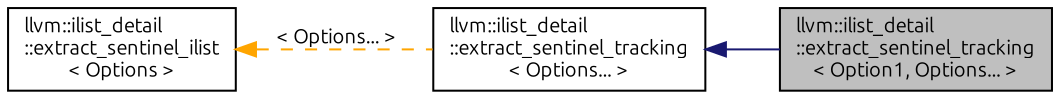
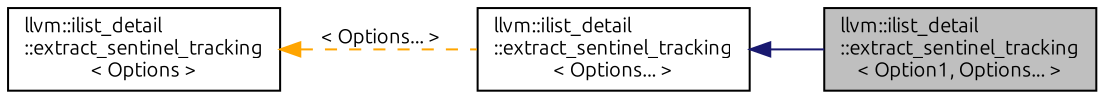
node "llvm::ilist_detail ::extract_sentinel_ilist < Options >": label "llvm::ilist_detail ::extract_sentinel_ilist < Options >" -> "llvm::ilist_detail ::extract_sentinel_tracking < Options >"
